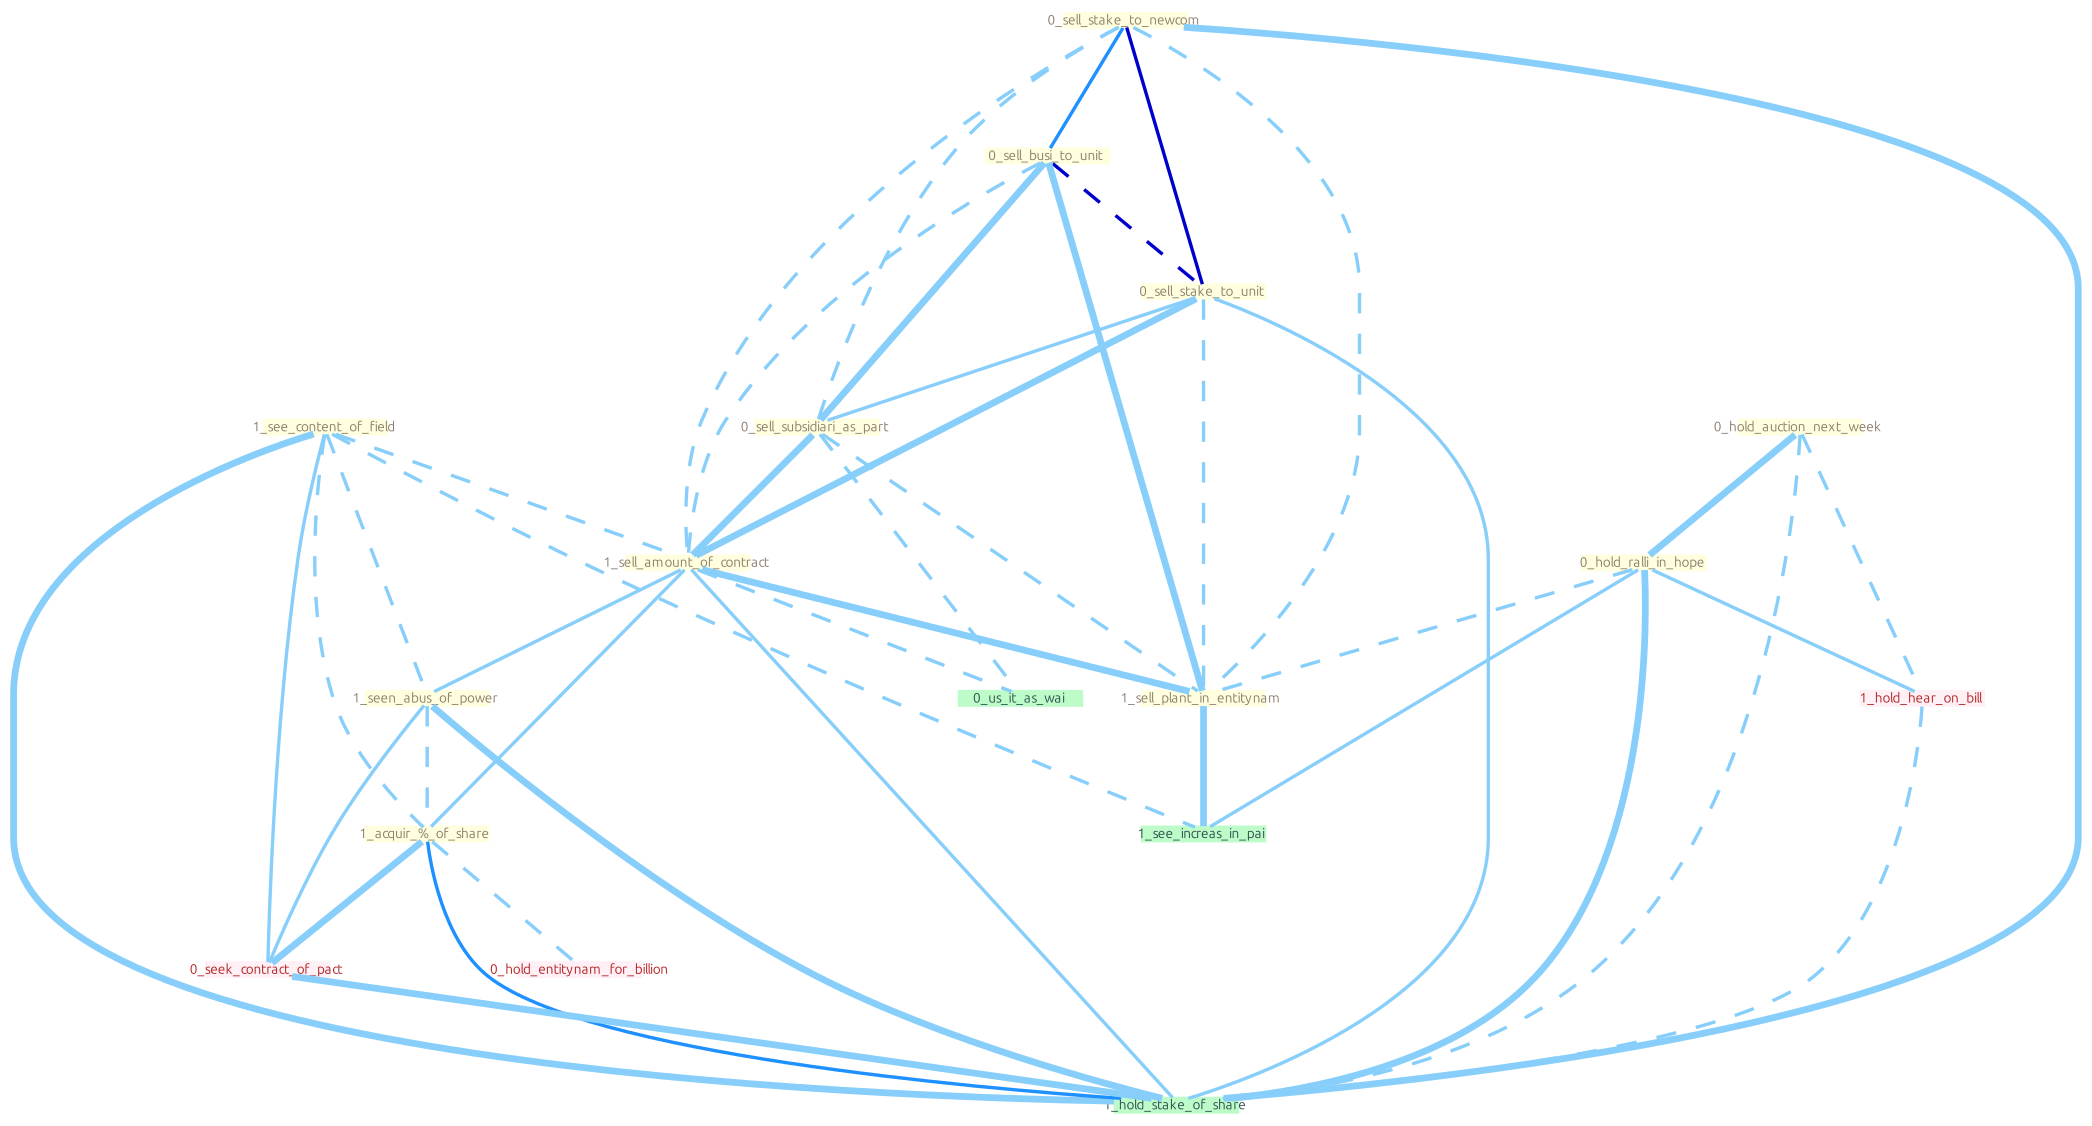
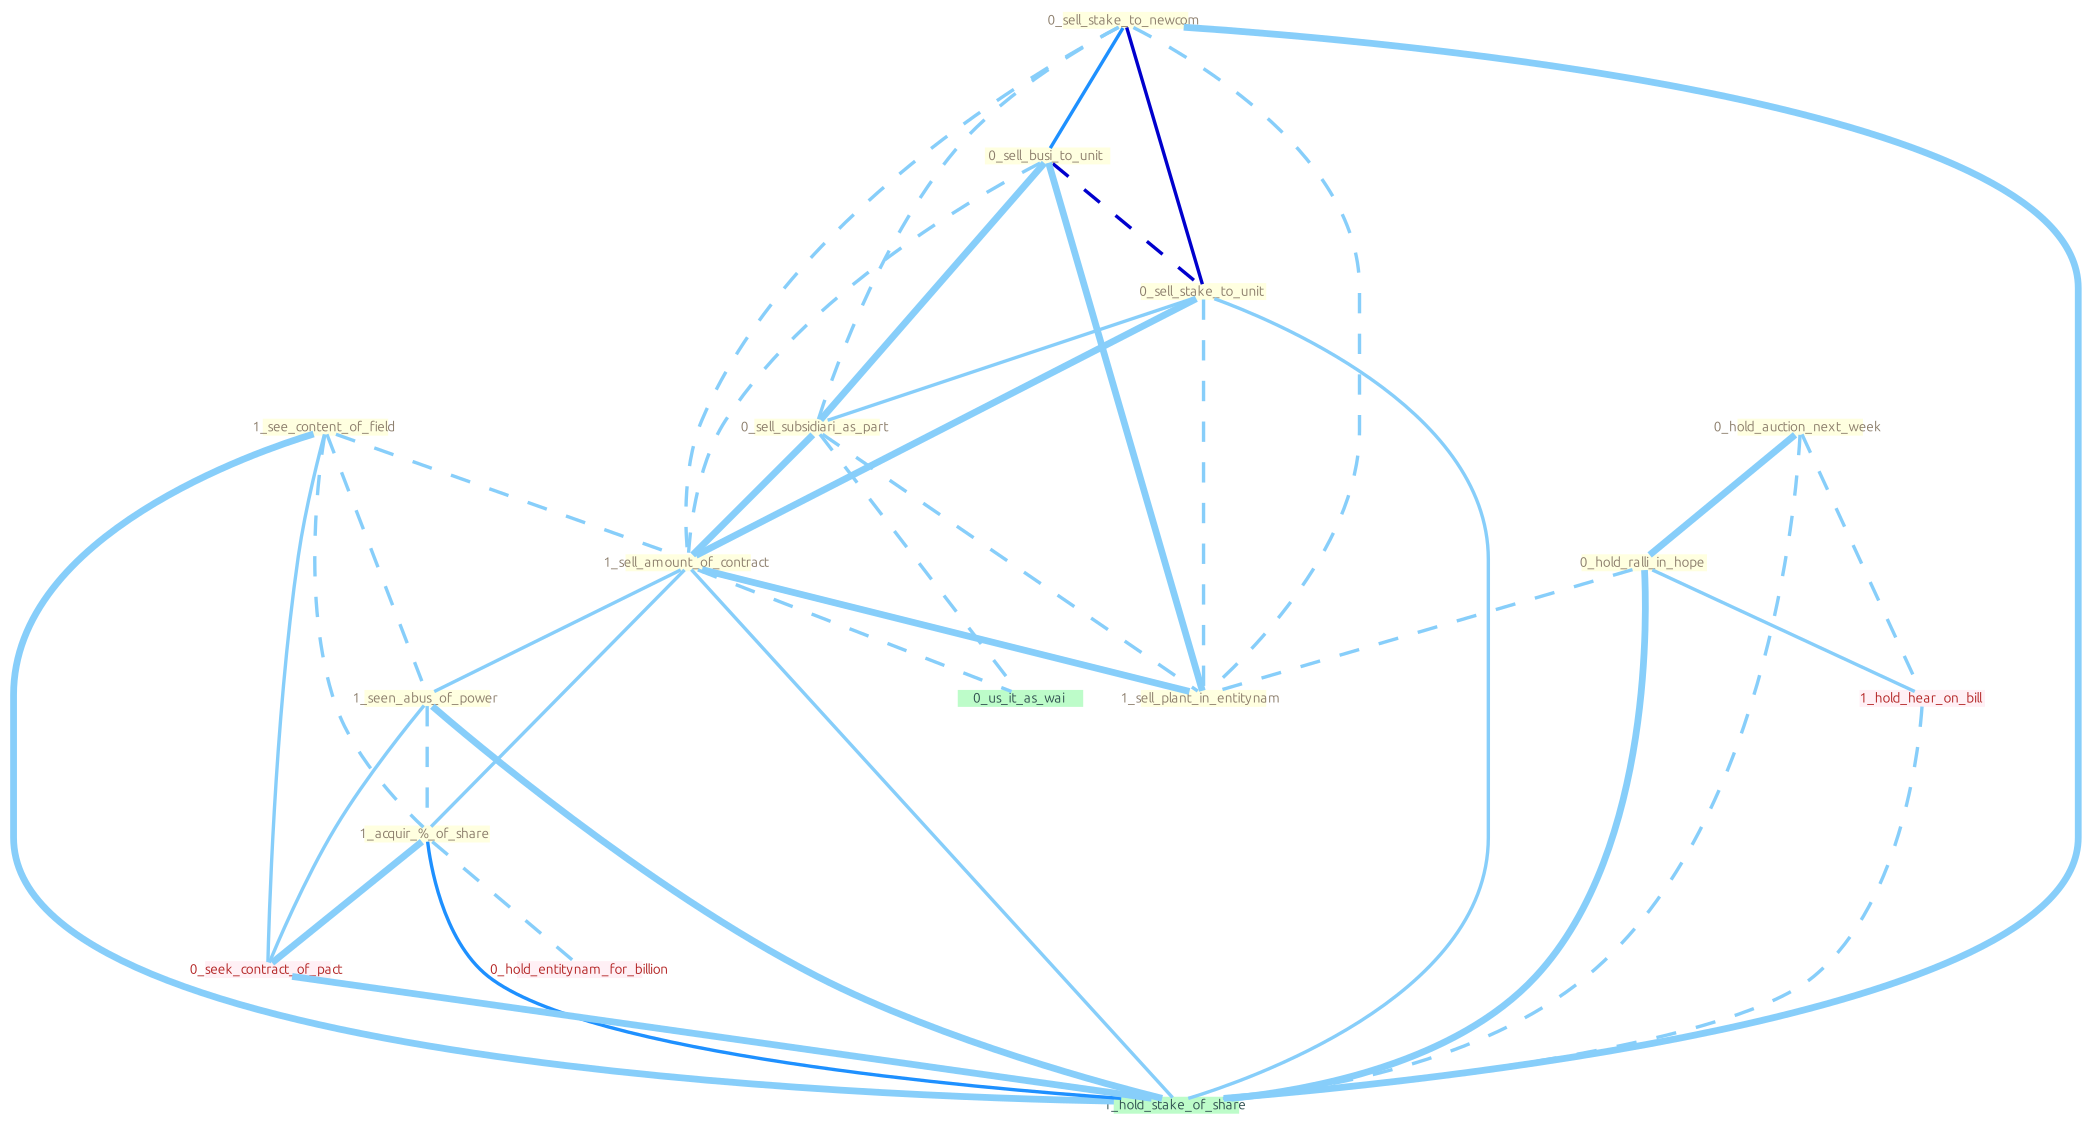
node "1_see_increas_in_pai": removed
